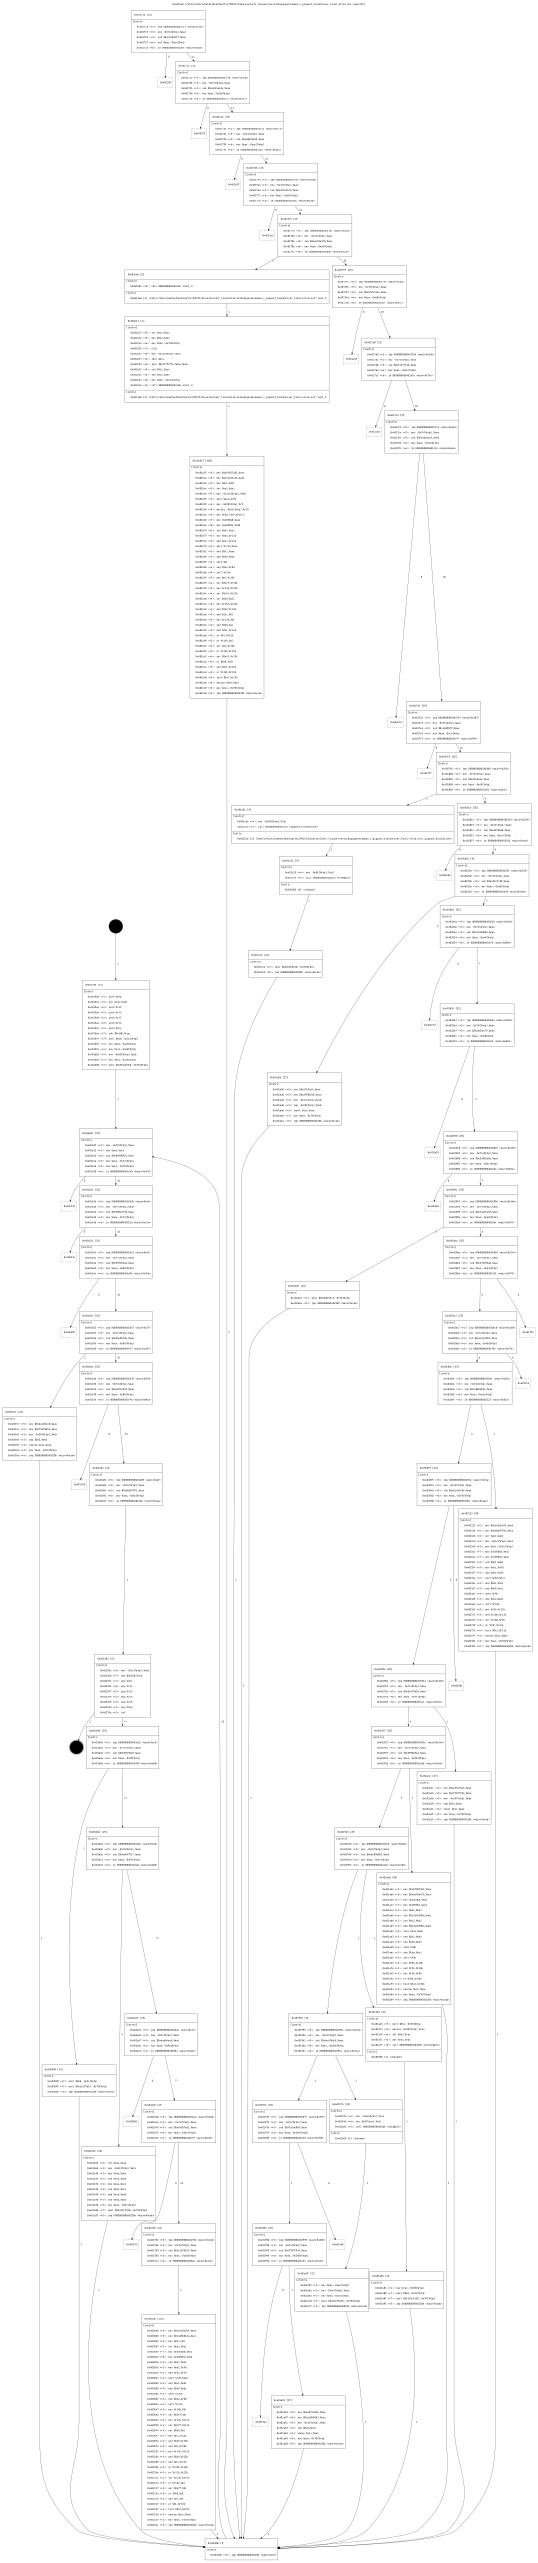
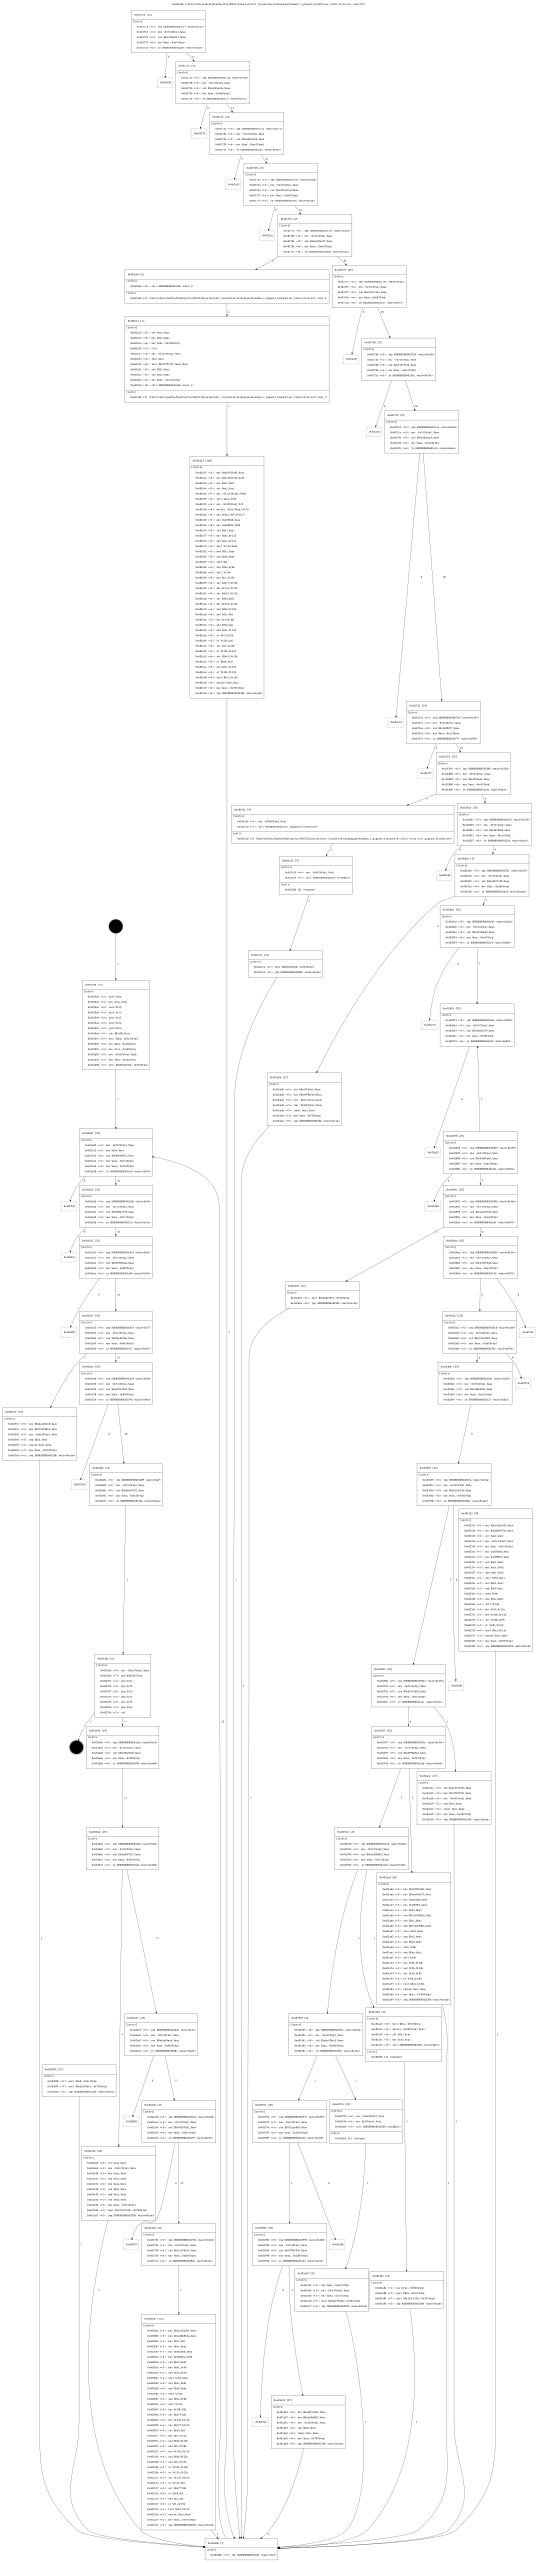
edge "0x40185f [25]" -> "0x401878 [25]": reversed
edge "0x4018dc [25]" -> "0x402131 [89]": removed, label "1"
edge "0x40169d [25]" -> "0x402098 [19]": removed, label "1"
